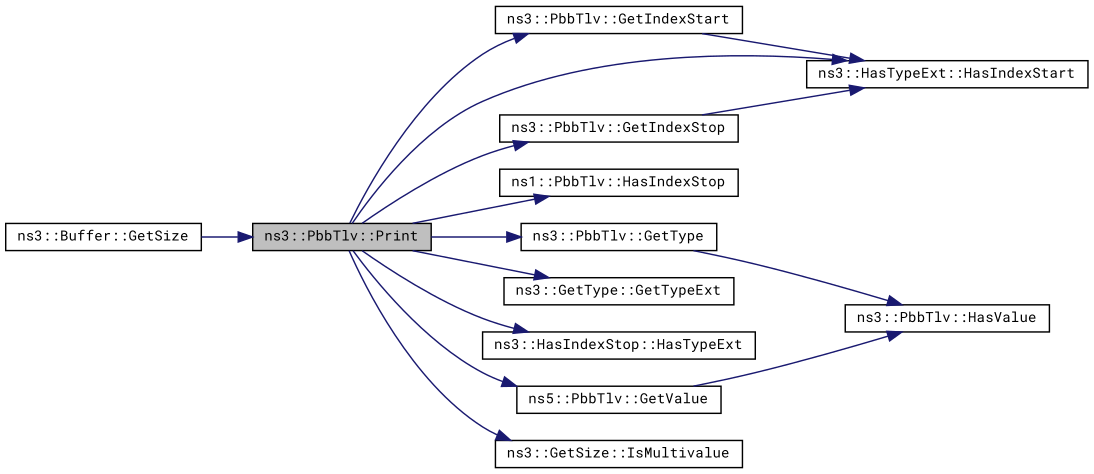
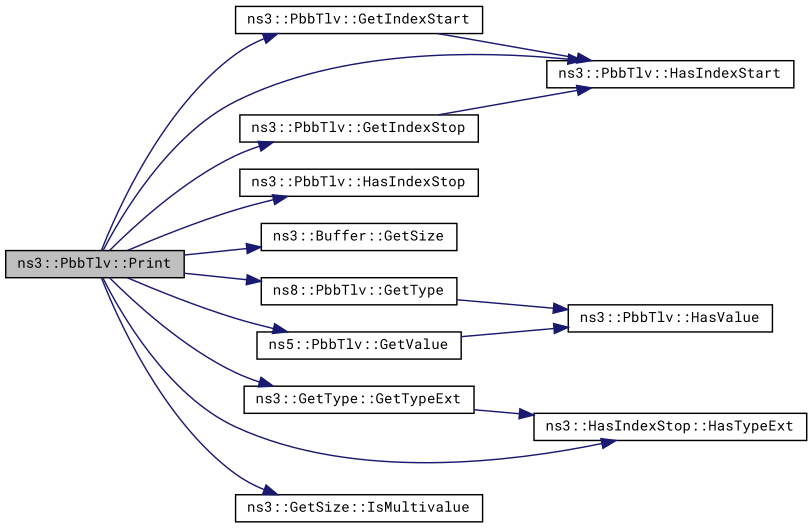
node "ns3::HasTypeExt::HasIndexStart": label "ns3::HasTypeExt::HasIndexStart" -> "ns3::PbbTlv::HasIndexStart"
node "ns1::PbbTlv::HasIndexStop": label "ns1::PbbTlv::HasIndexStop" -> "ns3::PbbTlv::HasIndexStop"
edge "ns3::Buffer::GetSize" -> "ns3::PbbTlv::Print": reversed
node "ns3::PbbTlv::GetType": label "ns3::PbbTlv::GetType" -> "ns8::PbbTlv::GetType"
edge "ns3::GetType::GetTypeExt" -> "ns3::HasIndexStop::HasTypeExt": added
